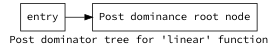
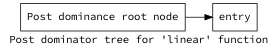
edge "entry" -> "Post dominance root node": reversed
